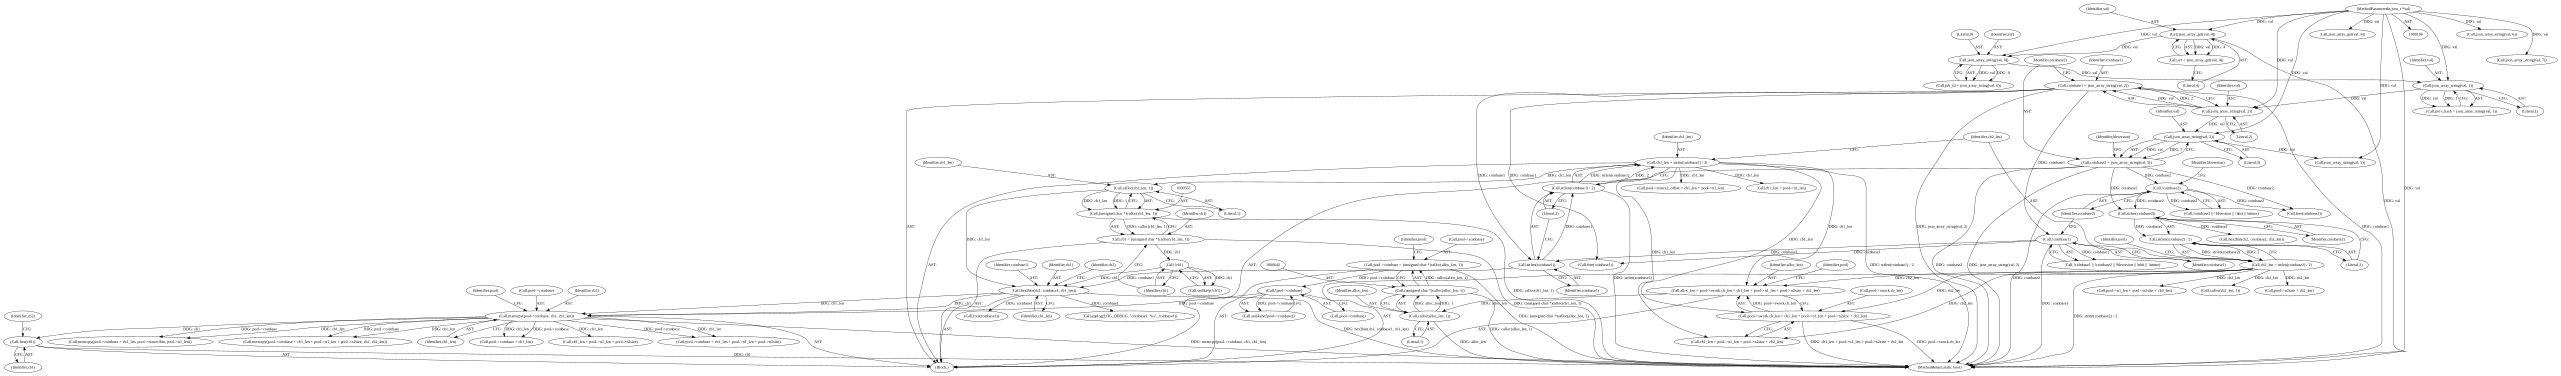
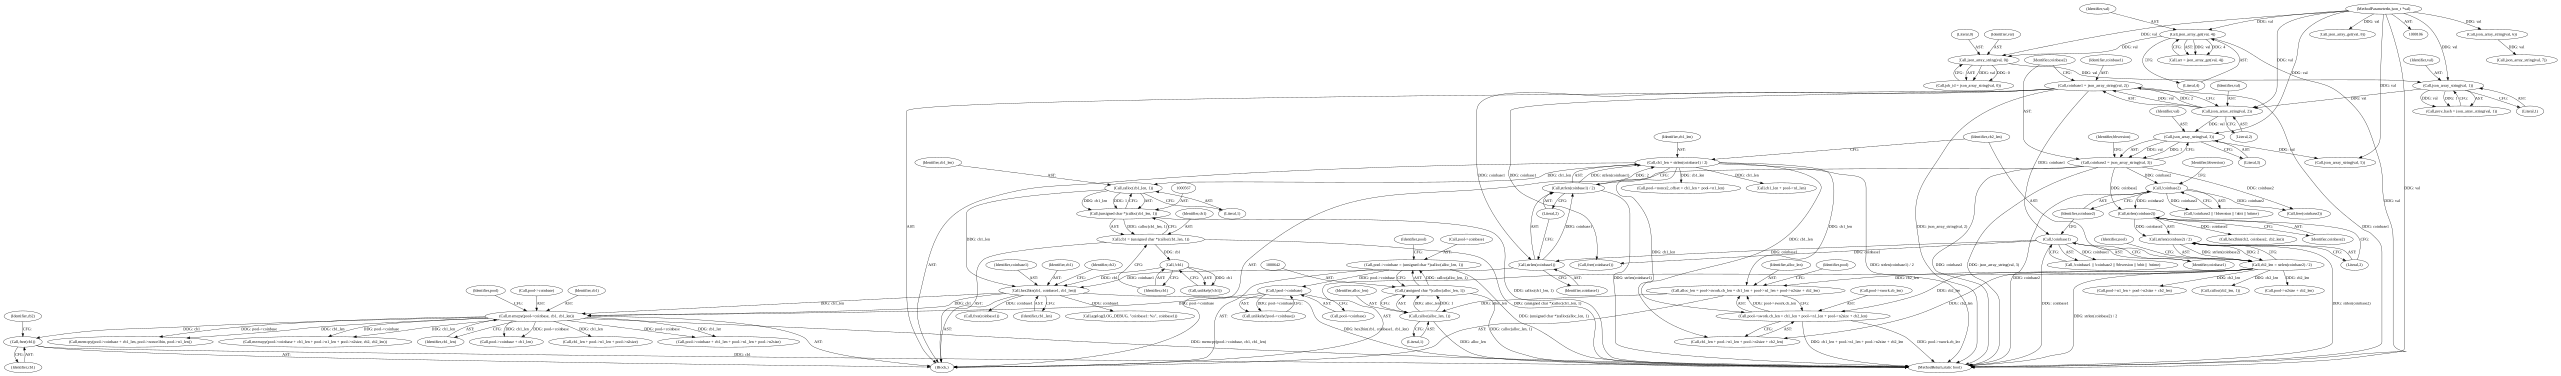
edge "(MethodParameterIn,json_t *val)" -> "(Call,json_array_string(val, 7))": now "(Call,json_array_string(val, 6))" -> "(Call,json_array_string(val, 7))"
edge "(Call,arr = json_array_get(val, 4))" -> "(Literal,4)": now "(Call,json_array_get(val, 4))" -> "(Literal,4)"
edge "(Call,strlen(coinbase2) / 2)" -> "(MethodReturn,static bool)": added, label "DDG: strlen(coinbase2)"
